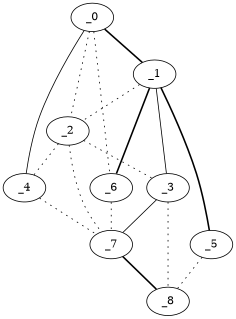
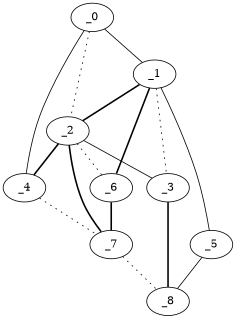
edge "_0" -- "_1": style bold -> solid
edge "_0" -- "_6": now "_2" -- "_6"
edge "_1" -- "_2": style dotted -> bold
edge "_1" -- "_3": style solid -> dotted
edge "_1" -- "_5": style bold -> solid
edge "_2" -- "_3": style dotted -> solid
edge "_2" -- "_4": style dotted -> bold
edge "_2" -- "_7": style dotted -> bold
edge "_6" -- "_7": style dotted -> bold
edge "_3" -- "_7": removed
edge "_3" -- "_8": style dotted -> bold
edge "_7" -- "_8": style bold -> dotted
edge "_5" -- "_8": style dotted -> solid
